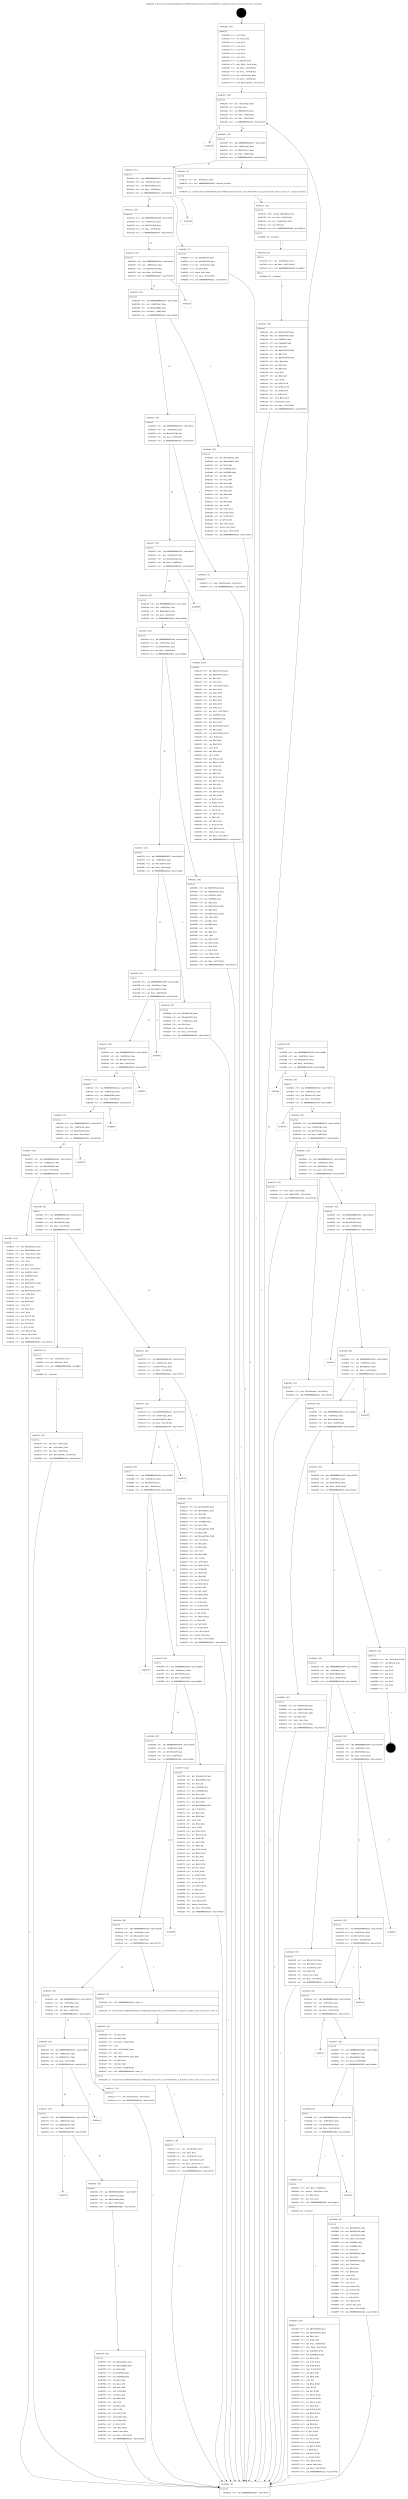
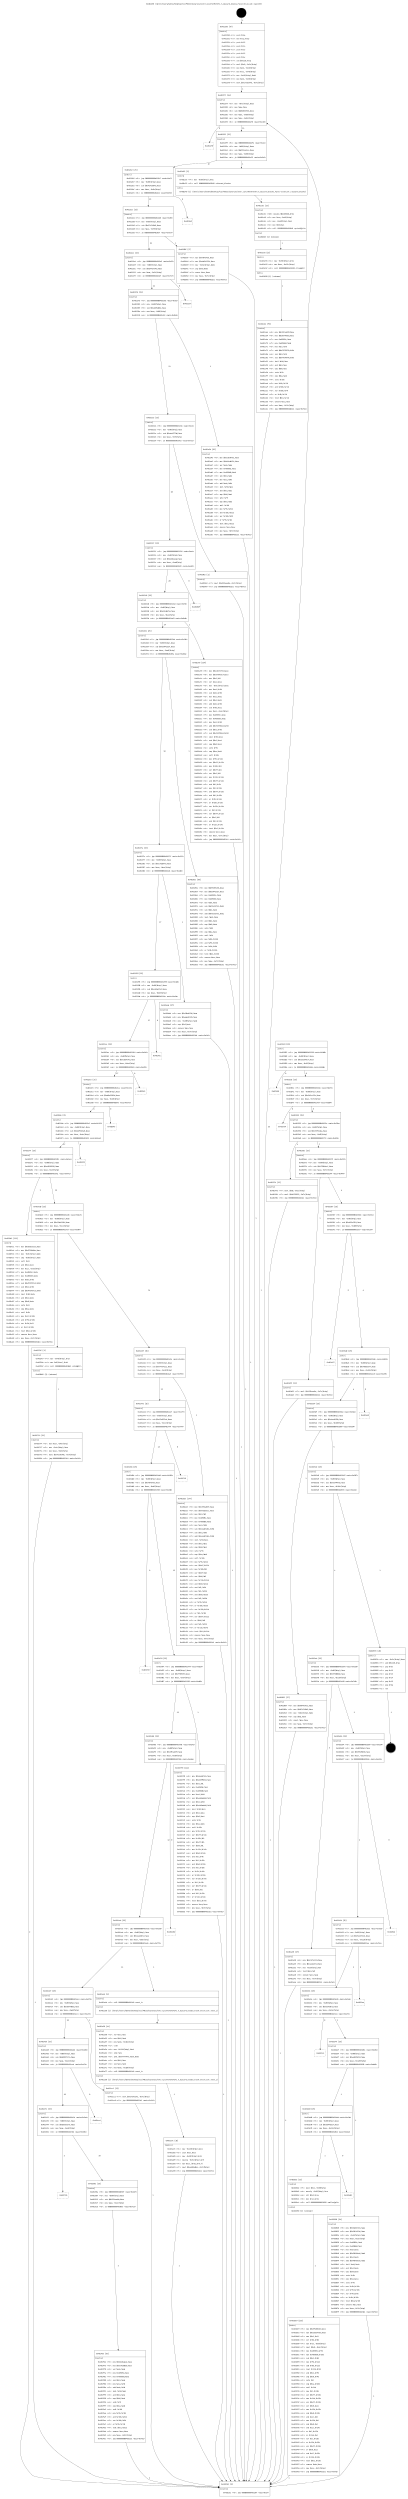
edge "0x4012b2 [25]" -> "0x40183f [27]": now "0x4012cb [25]" -> "0x40183f [27]"
